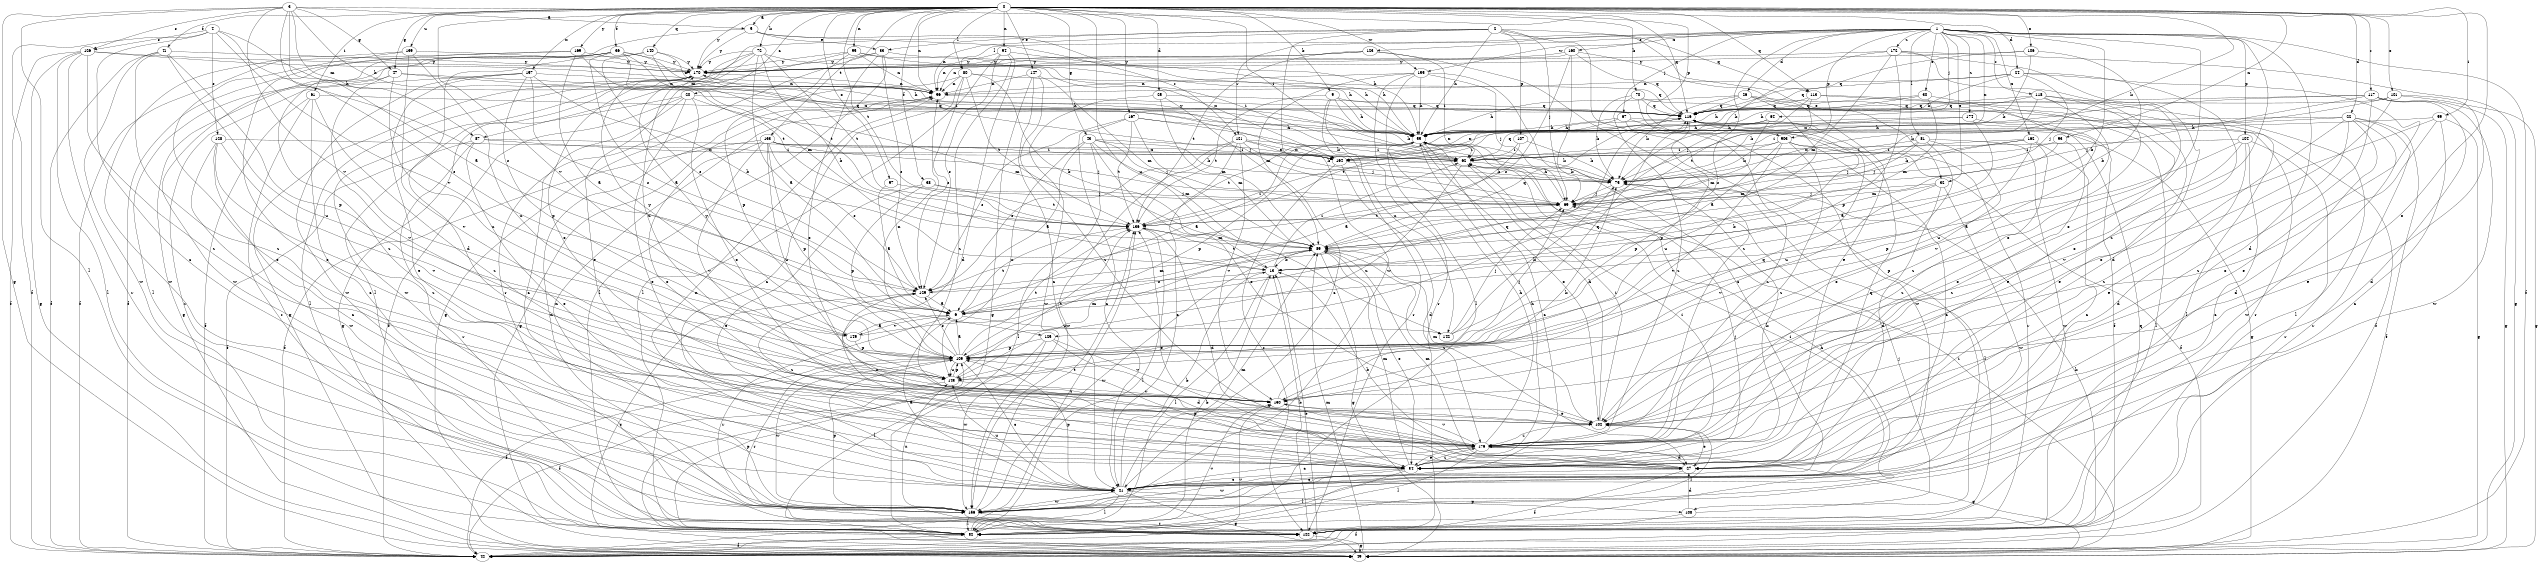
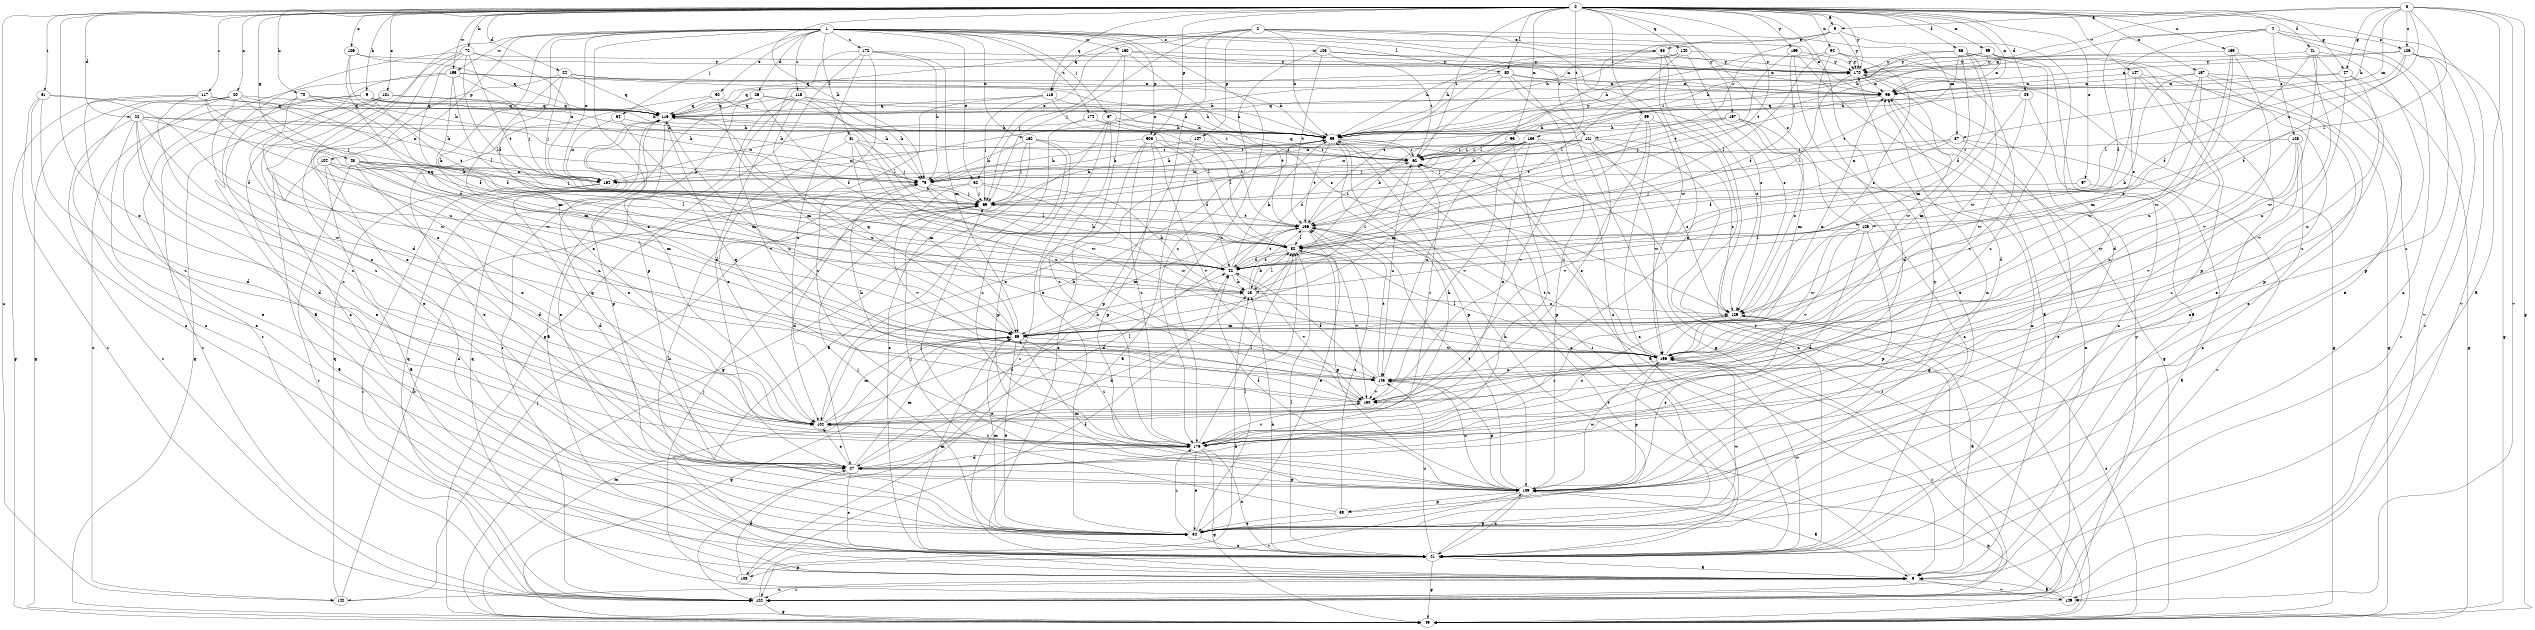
edge "106" -> "13": label "b" -> "q"
edge "164" -> "75": removed, label "k"
edge "38" -> "109": reversed
edge "82" -> "136": reversed
